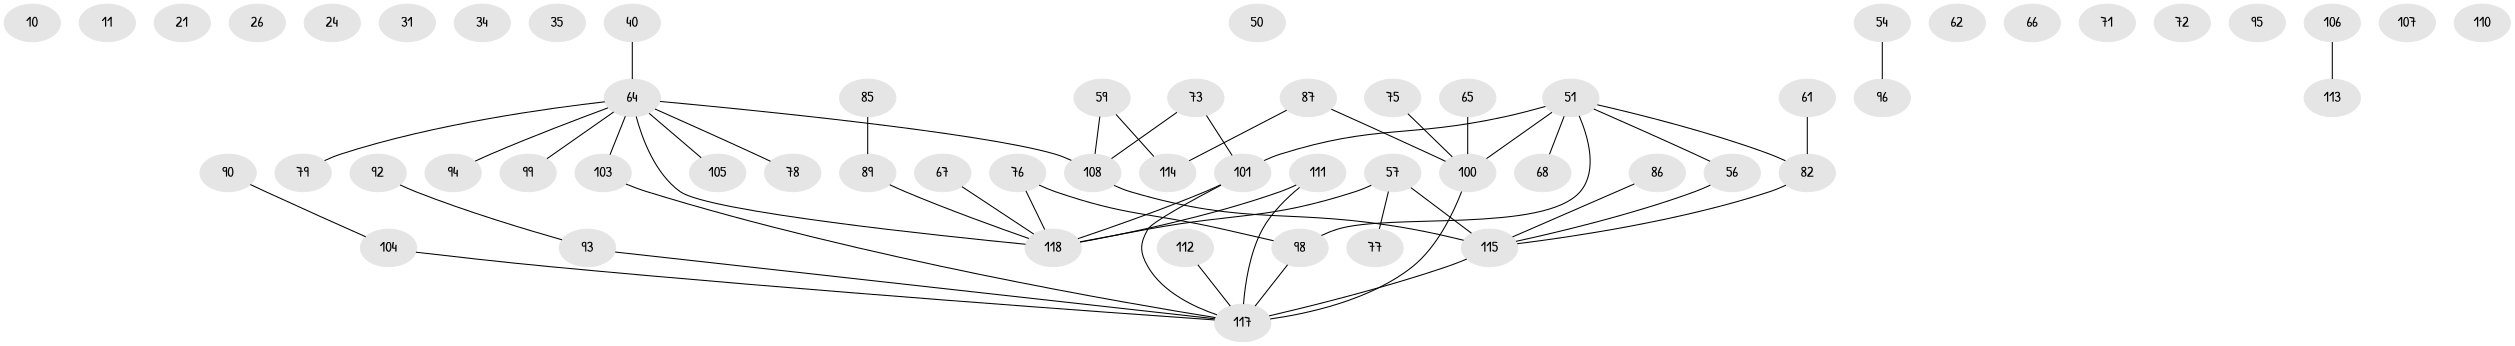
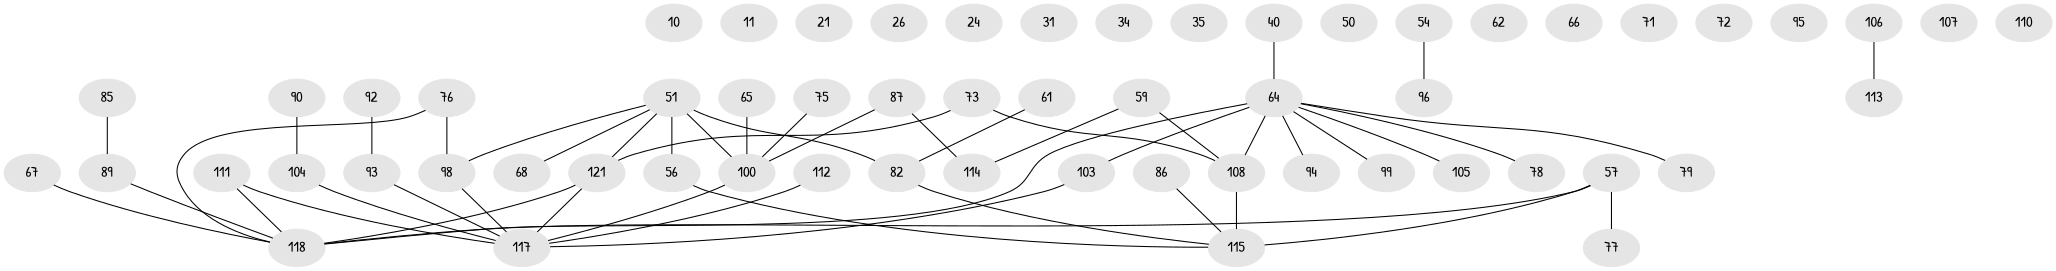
node "101": label "101" -> "121"
edge "115" -- "117": removed
